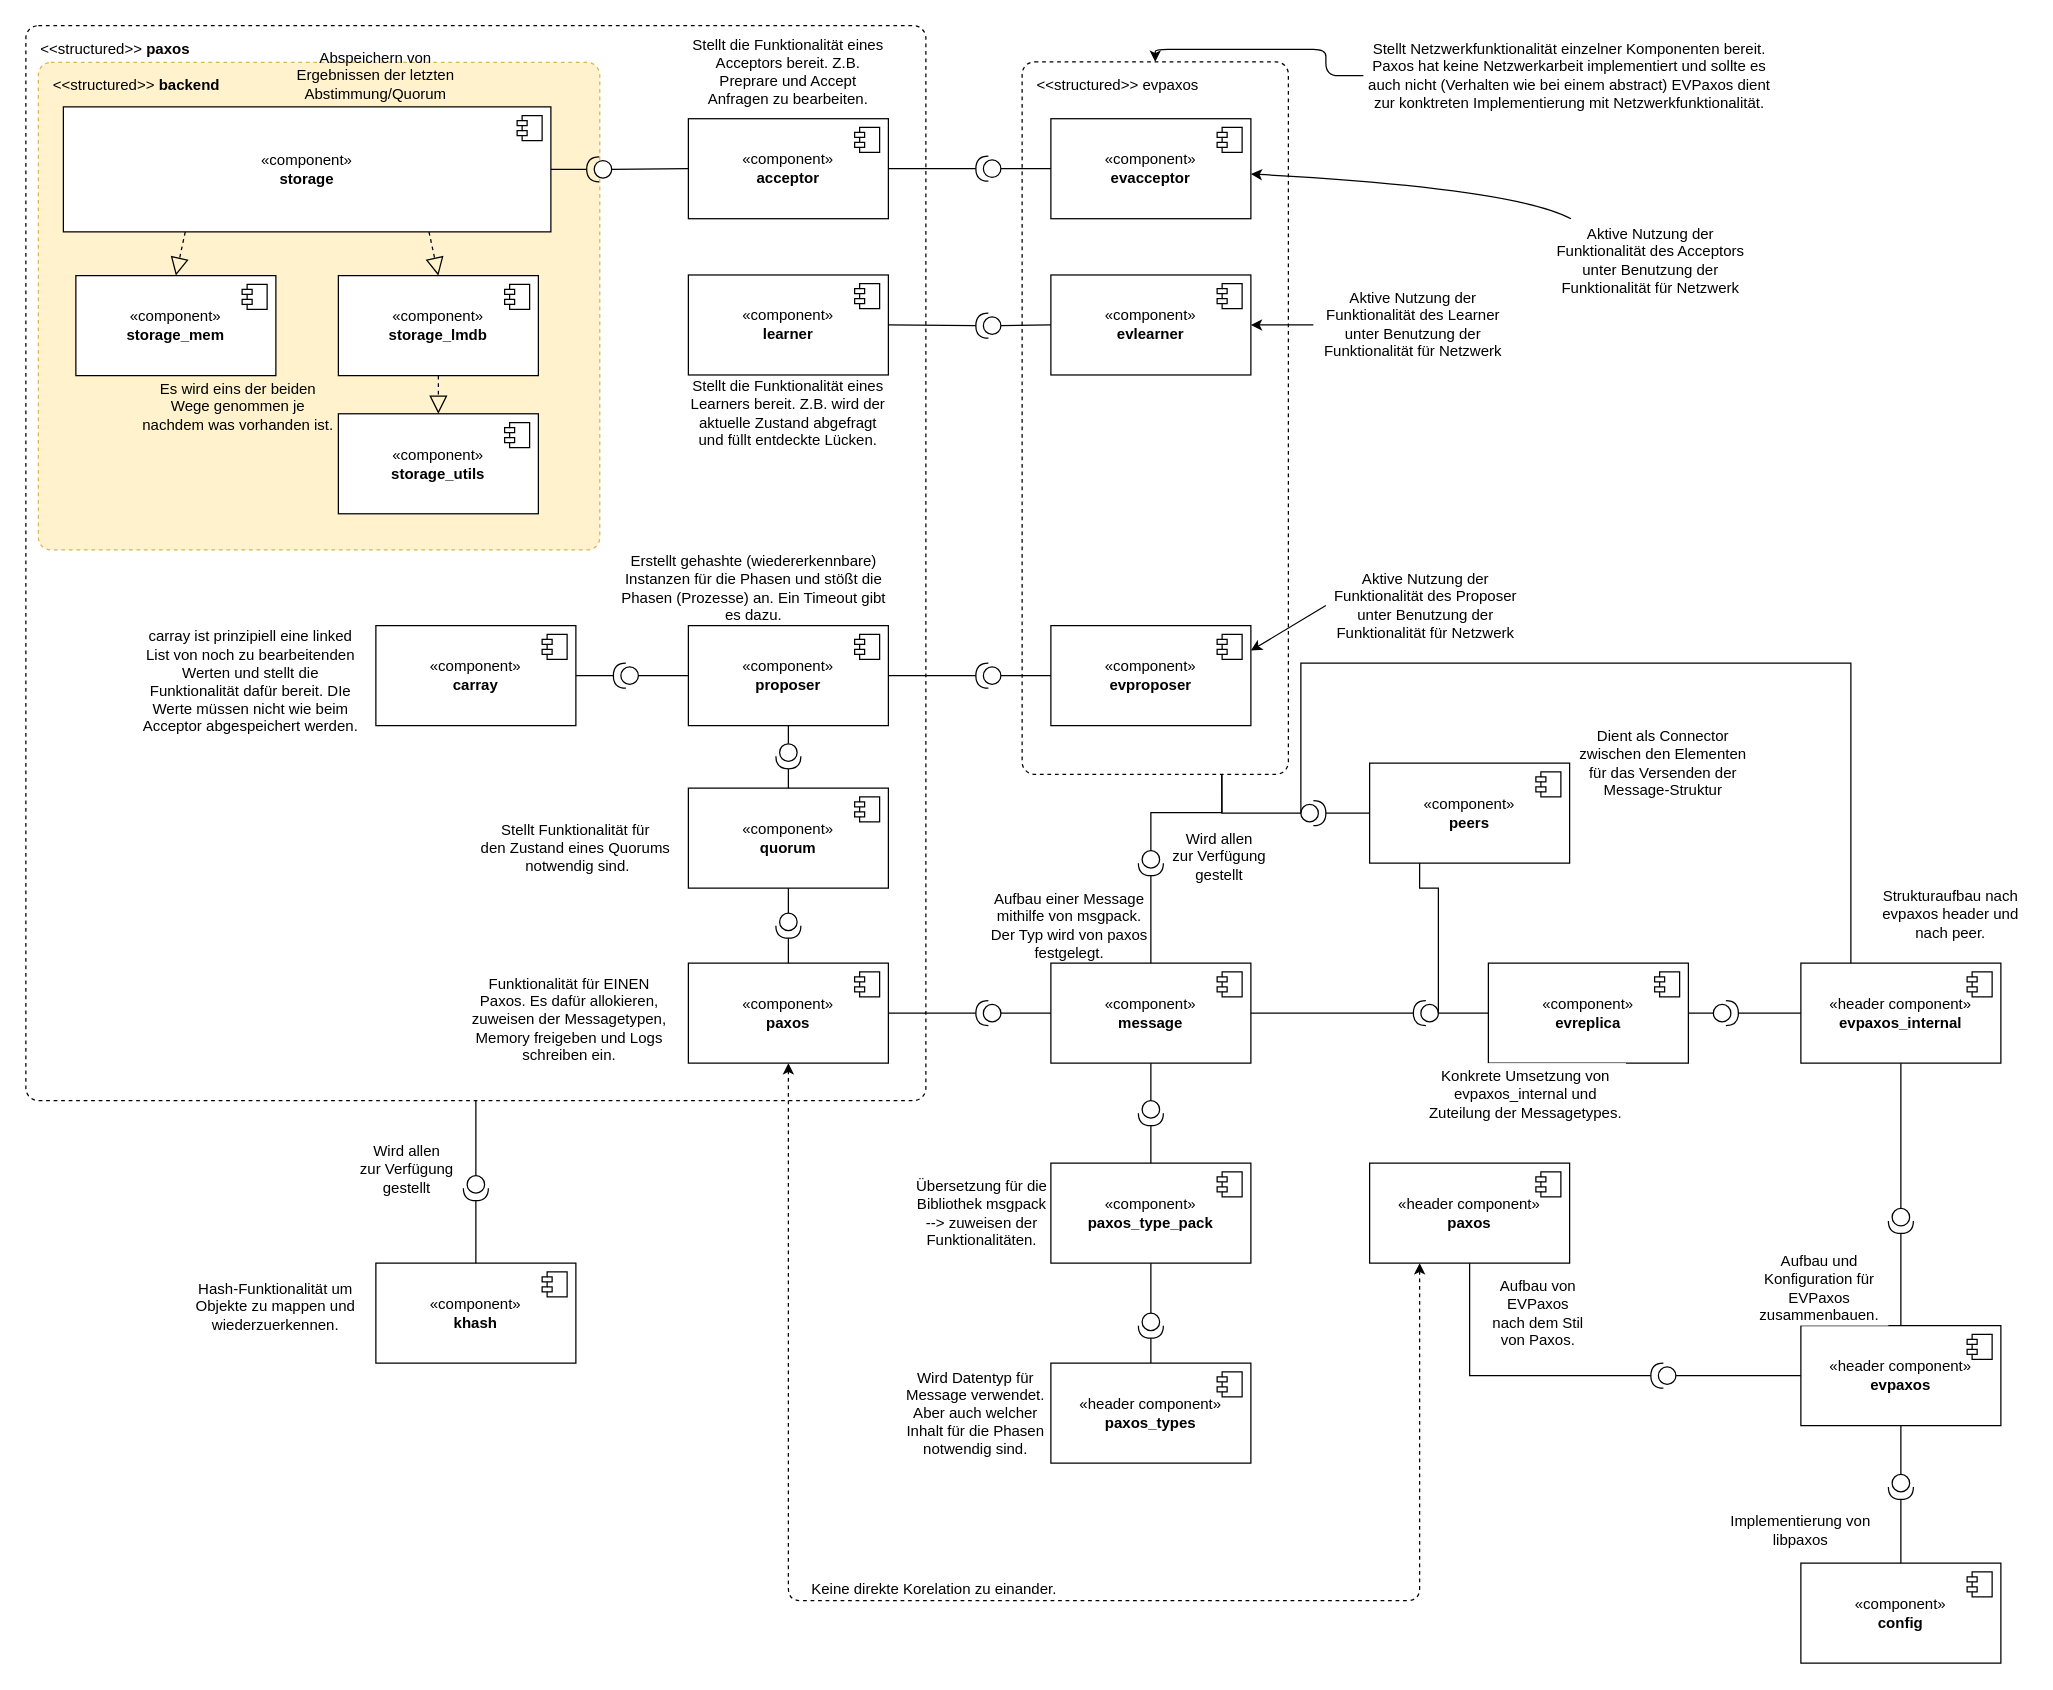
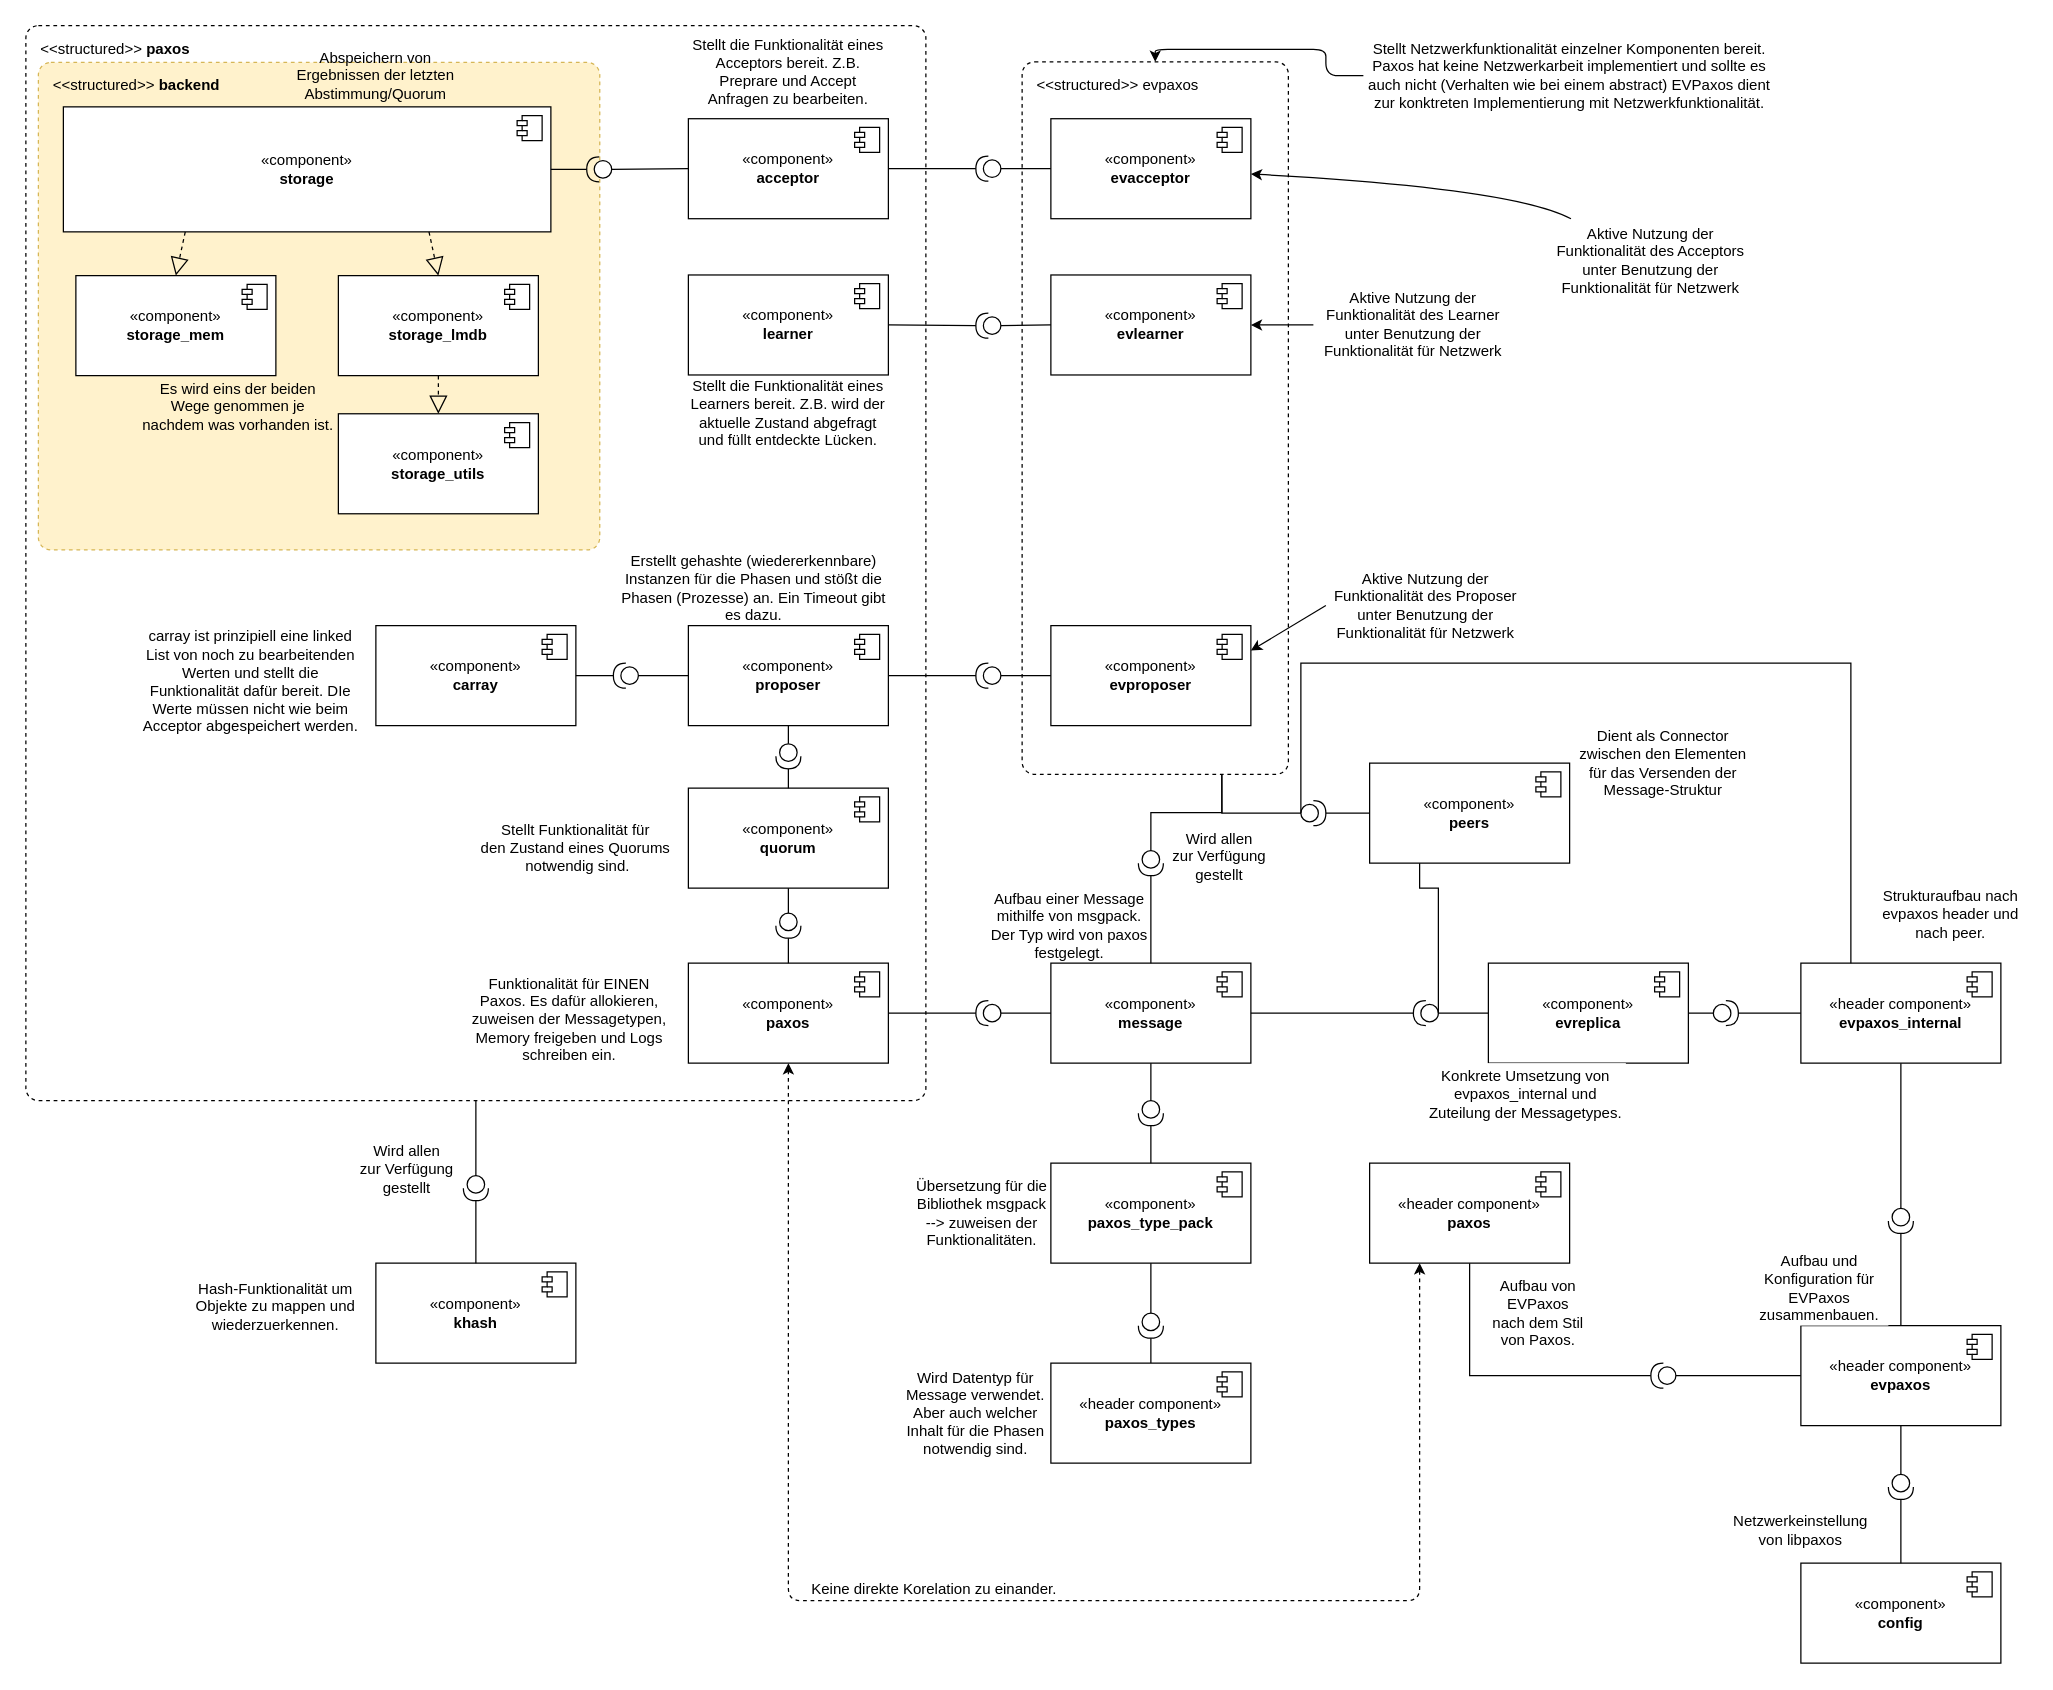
node "Implementierung von libpaxos": label "Implementierung von libpaxos" -> "Netzwerkeinstellung von libpaxos"
